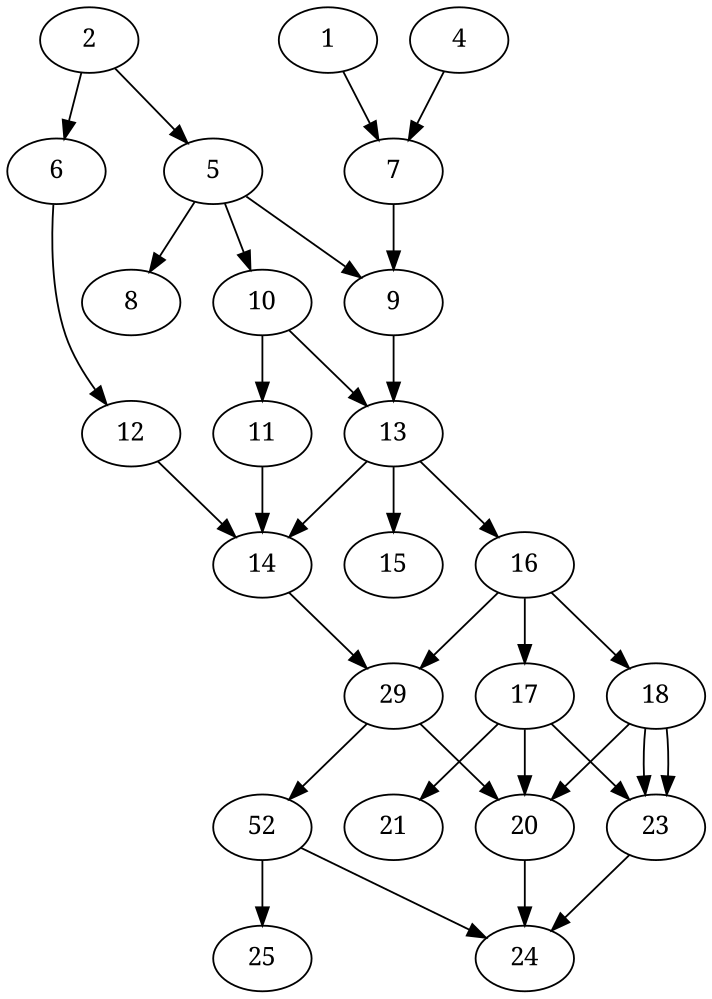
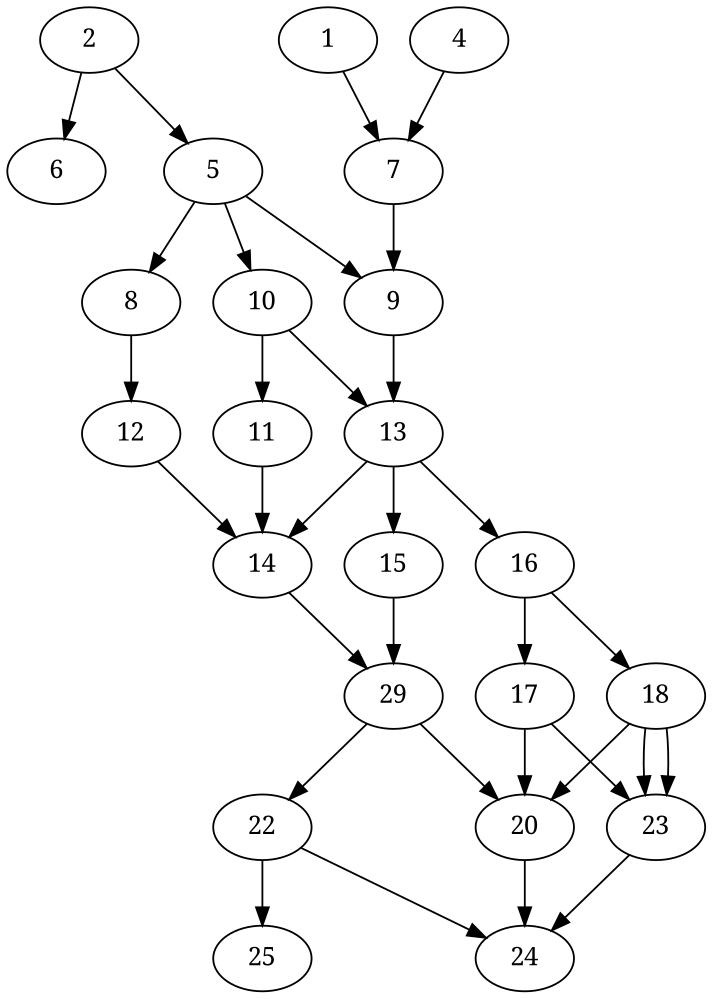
edge "6" -> "12": now "8" -> "12"
edge "16" -> "29": now "15" -> "29"
node "52": label "52" -> "22"
node "21": removed
